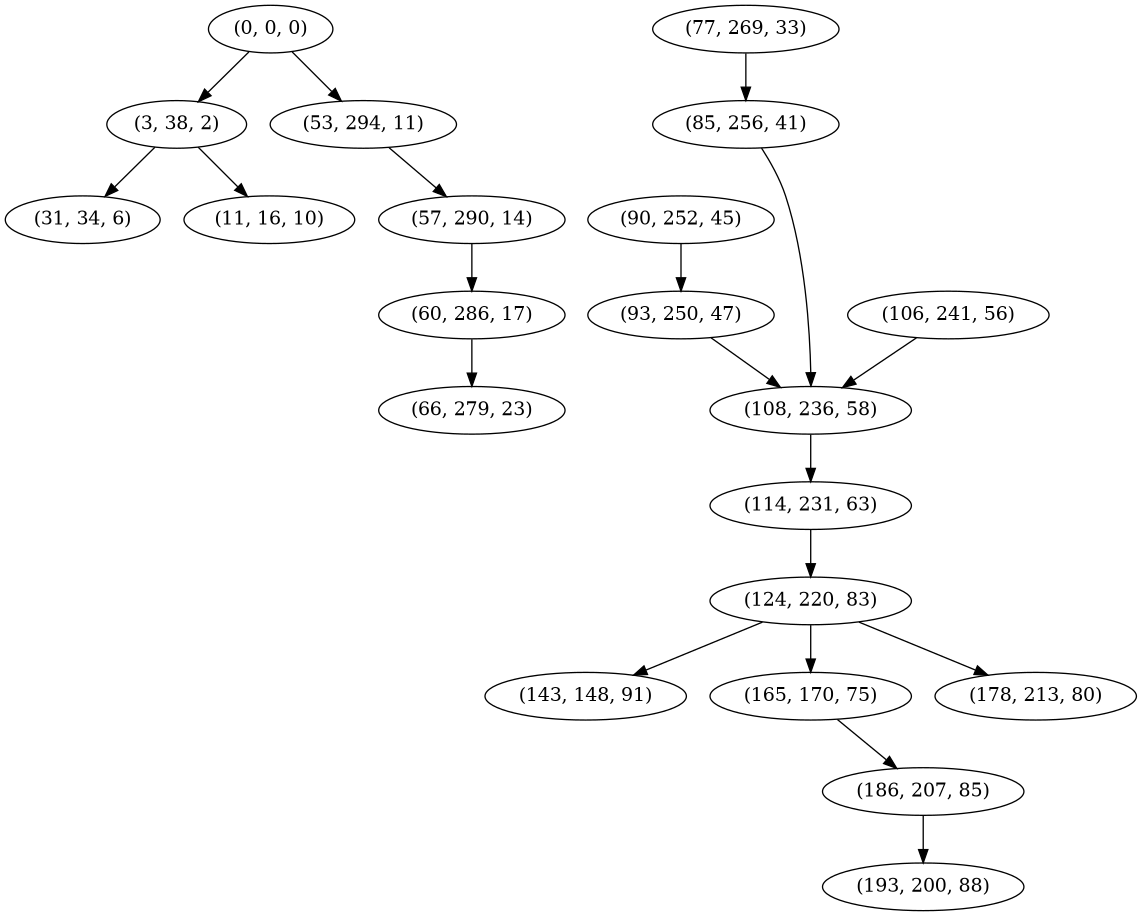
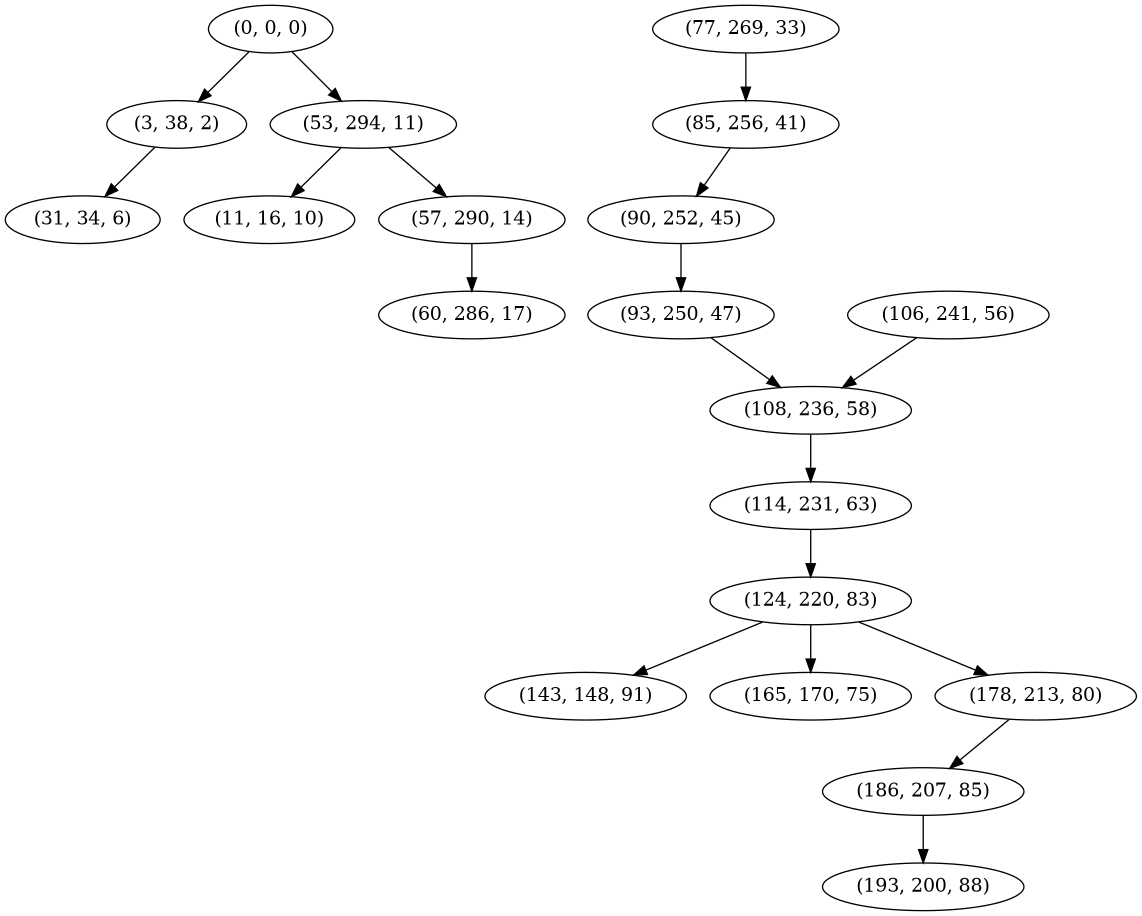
edge "(3, 38, 2)" -> "(11, 16, 10)": now "(53, 294, 11)" -> "(11, 16, 10)"
edge "(85, 256, 41)" -> "(108, 236, 58)": now "(85, 256, 41)" -> "(90, 252, 45)"
node "(66, 279, 23)": removed
edge "(165, 170, 75)" -> "(186, 207, 85)": now "(178, 213, 80)" -> "(186, 207, 85)"
